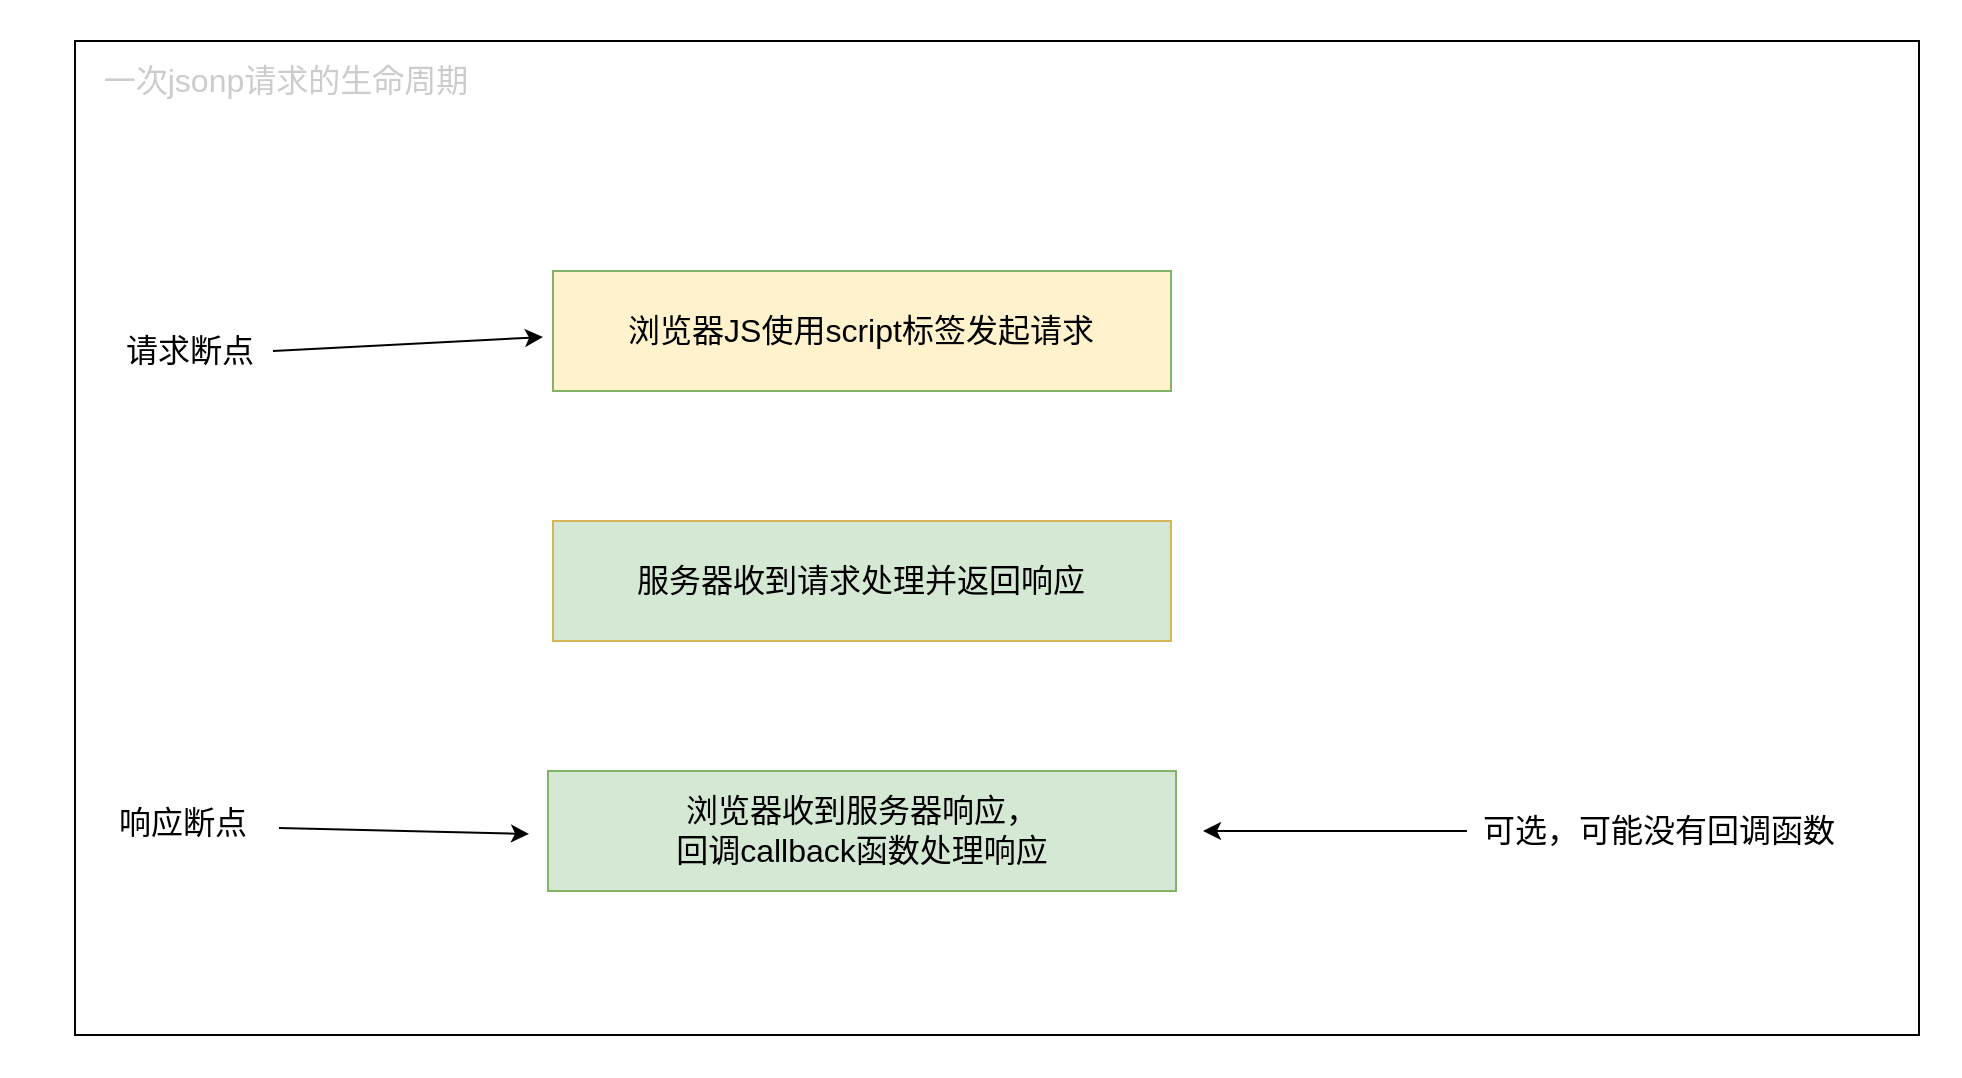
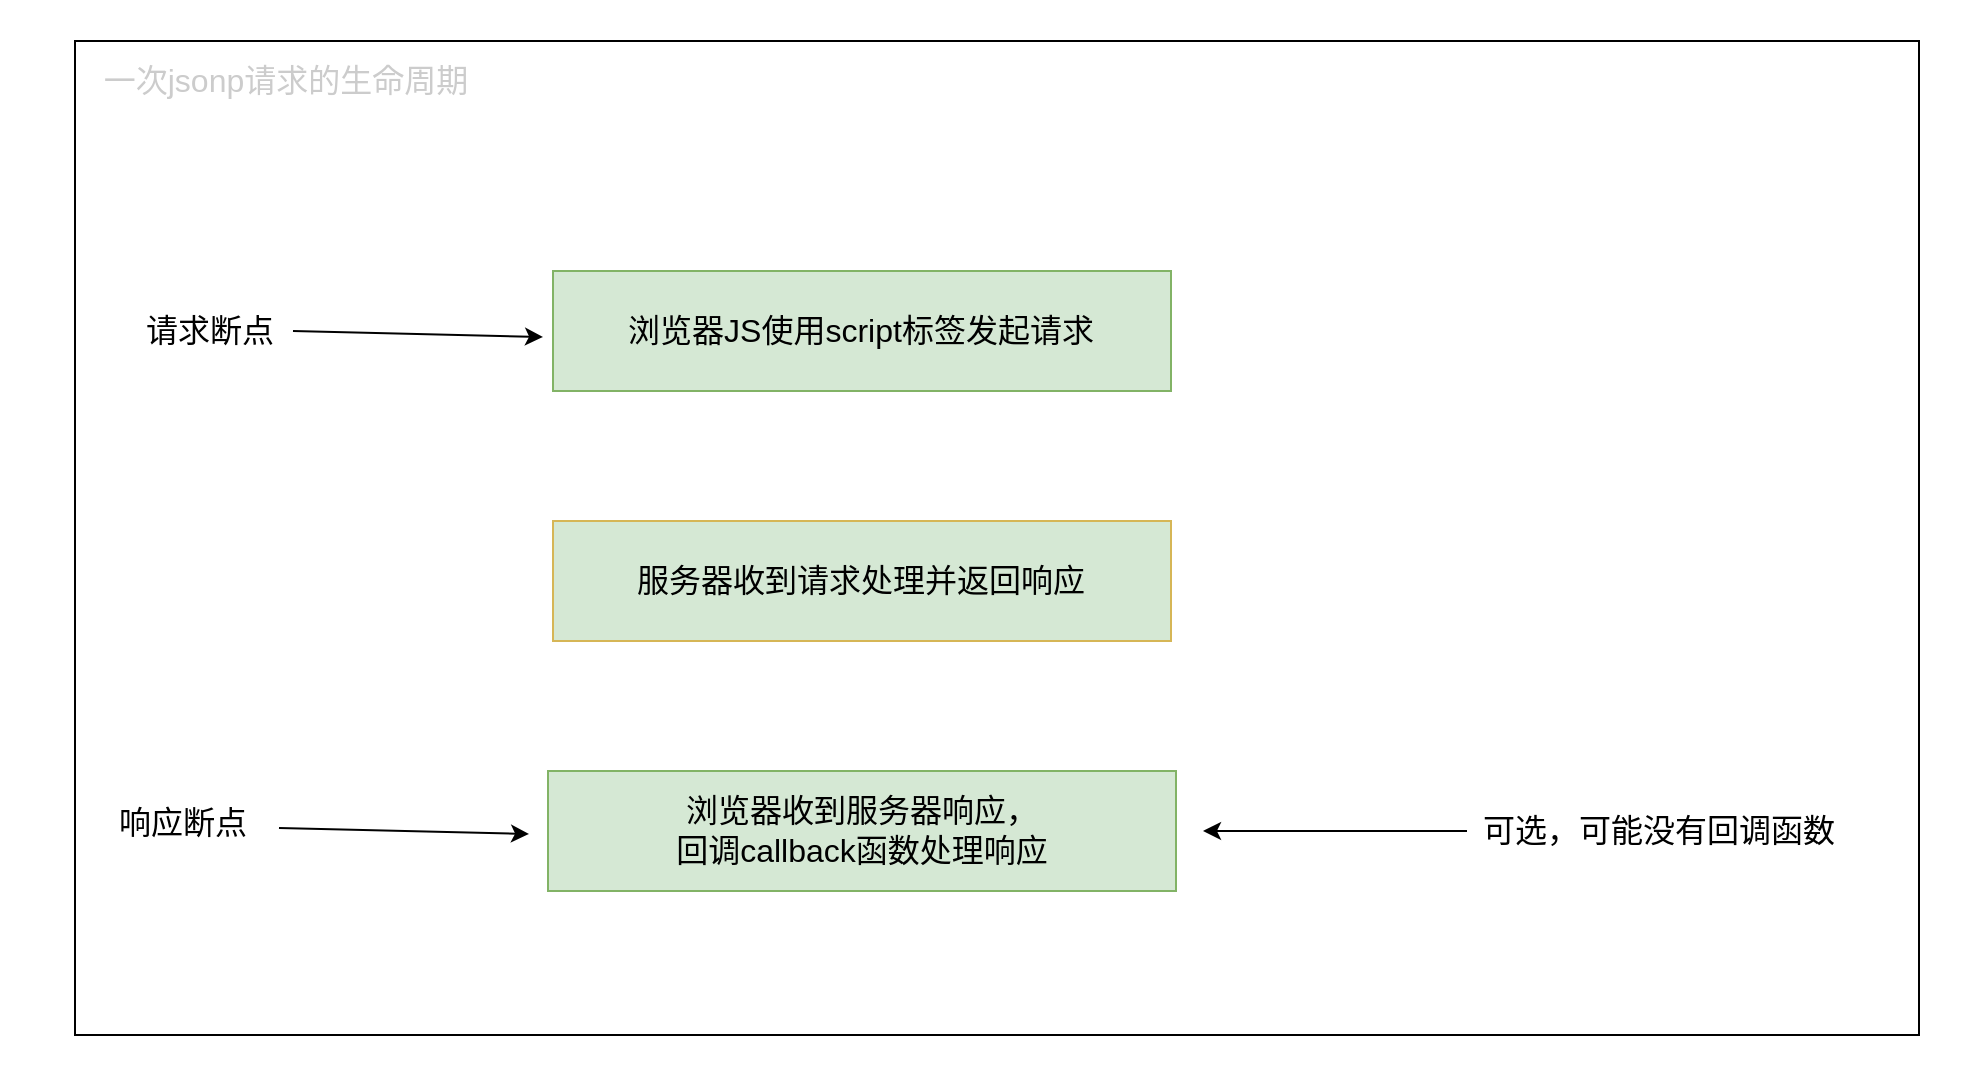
node "浏览器JS使用script标签发起请求": fillcolor #fff2cc -> #d5e8d4
node "请求断点": moved (191, 351) -> (211, 331)
